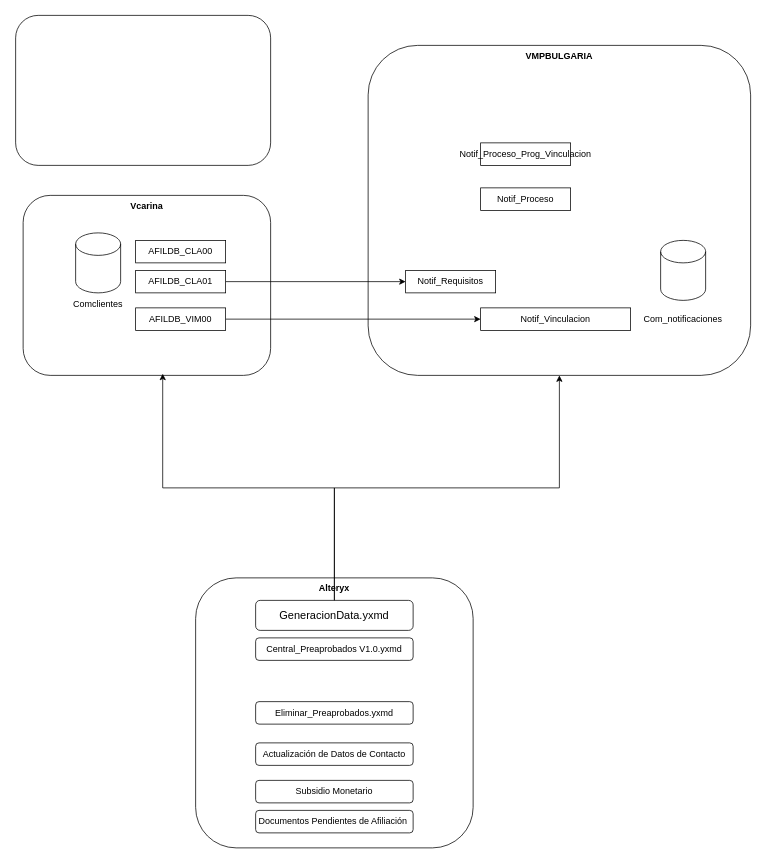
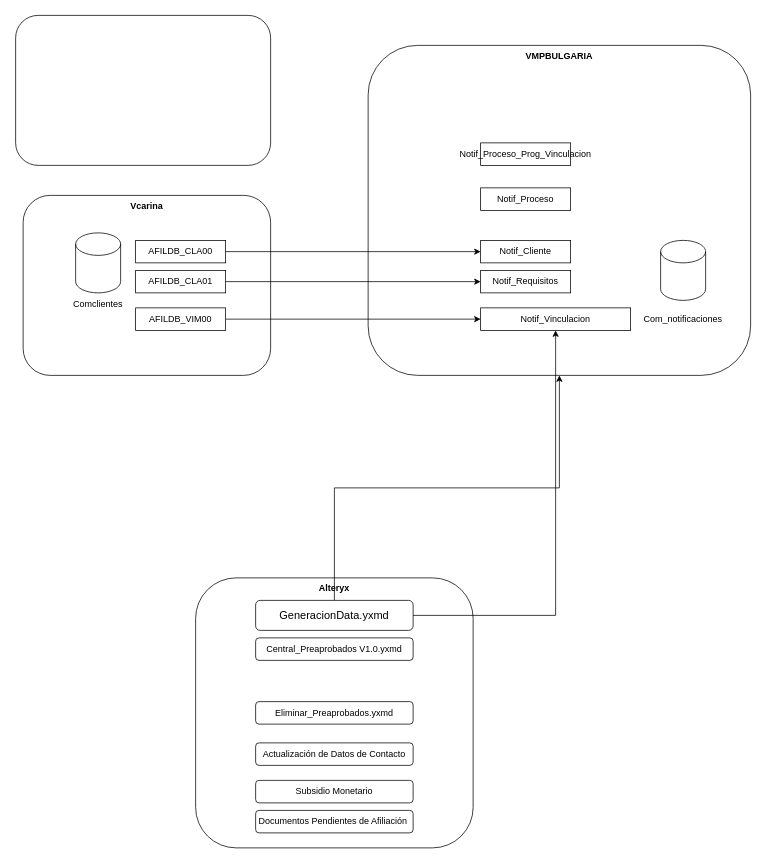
edge "AFILDB_CLA00" -> "Notif_Cliente": added
node "Notif_Cliente": added
node "Notif_Requisitos": moved (450, 282) -> (525, 282)
edge "GeneracionData.yxmd" -> "Vcarina": now "GeneracionData.yxmd" -> "Notif_Vinculacion"
